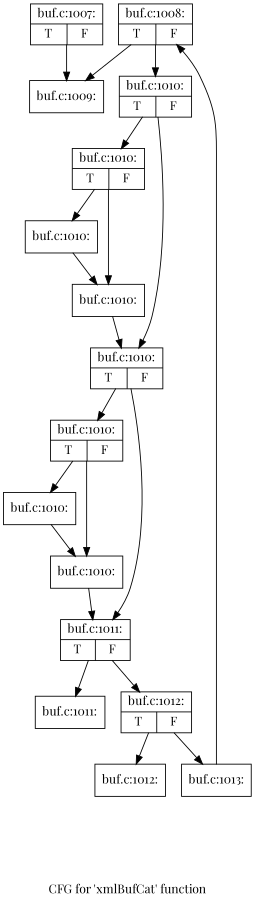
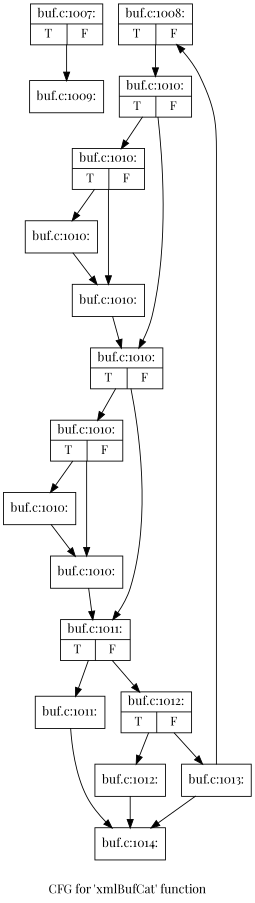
edge "buf.c:1008:" -> "buf.c:1009:": removed
node "buf.c:1014:": added
